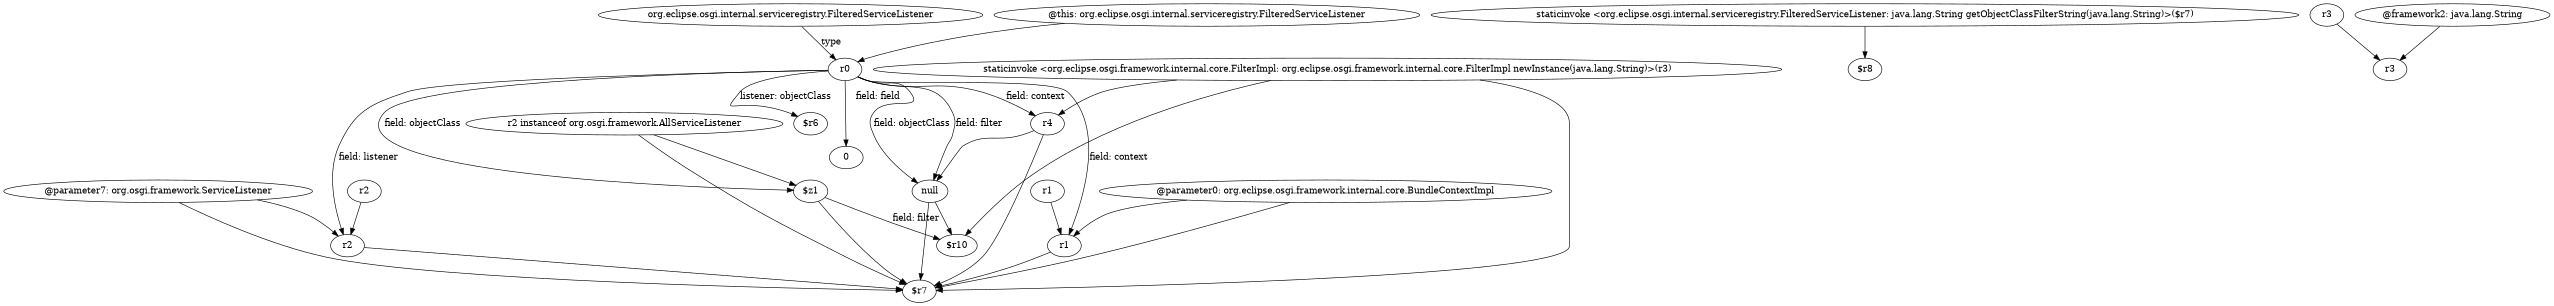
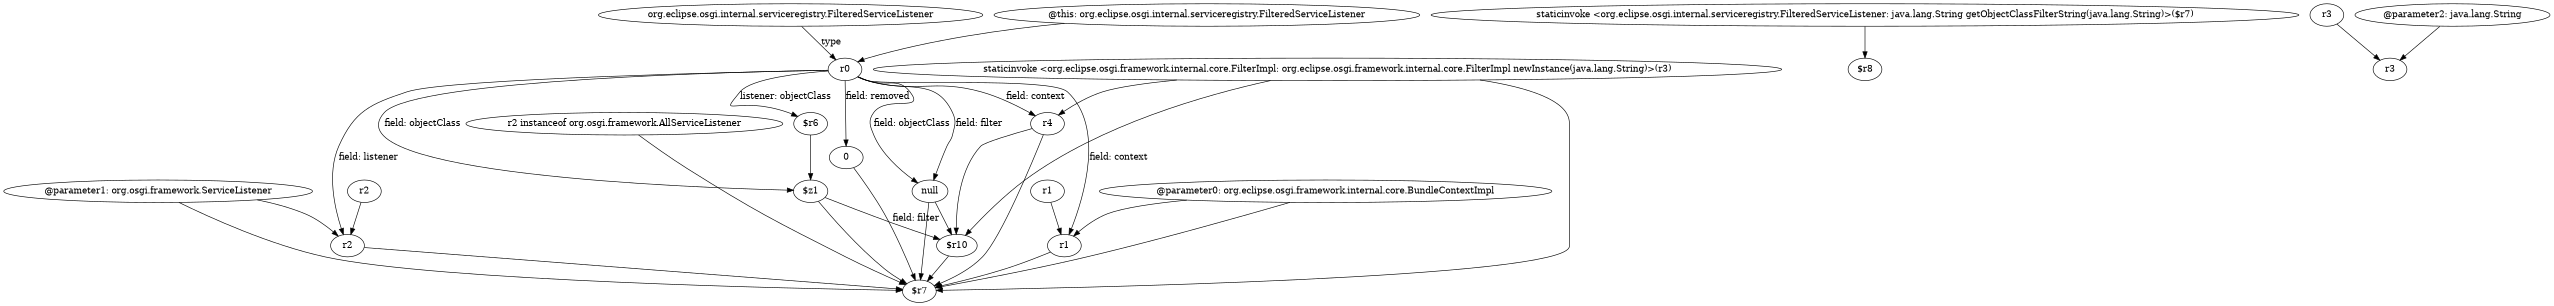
node "@framework2: java.lang.String": label "@framework2: java.lang.String" -> "@parameter2: java.lang.String"
edge "r0" -> "0": label "field: field" -> "field: removed"
edge "r4" -> "null": now "r4" -> "$r10"
edge "r2 instanceof org.osgi.framework.AllServiceListener" -> "$z1": now "$r6" -> "$z1"
node "@parameter7: org.osgi.framework.ServiceListener": label "@parameter7: org.osgi.framework.ServiceListener" -> "@parameter1: org.osgi.framework.ServiceListener"
edge "0" -> "$r7": added
edge "$r10" -> "$r7": added
